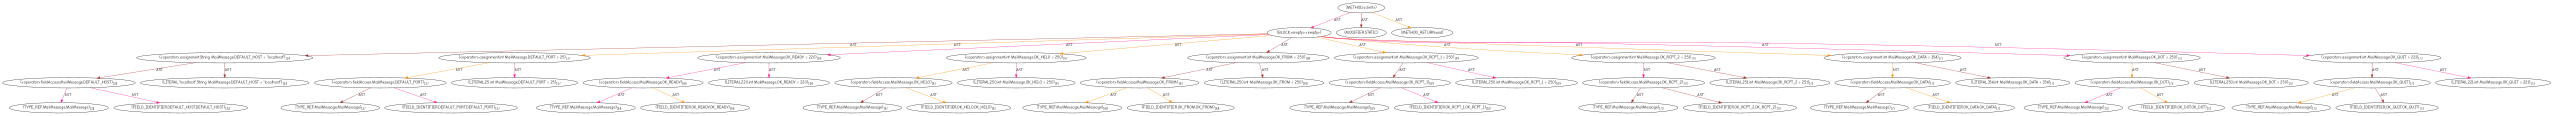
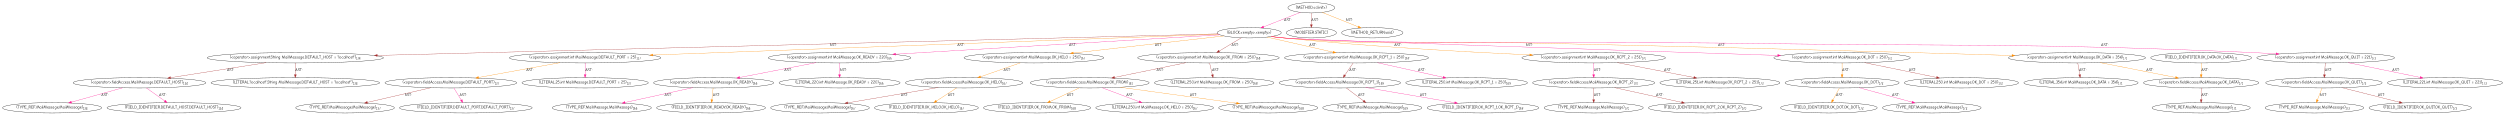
edge "(<operator>.assignment,int MailMessage.OK_HELO = 250)" -> "(LITERAL,250,int MailMessage.OK_HELO = 250)": now "(<operator>.fieldAccess,MailMessage.OK_FROM)" -> "(LITERAL,250,int MailMessage.OK_HELO = 250)"
edge "(<operator>.fieldAccess,MailMessage.OK_DATA)" -> "(FIELD_IDENTIFIER,OK_DATA,OK_DATA)": reversed
